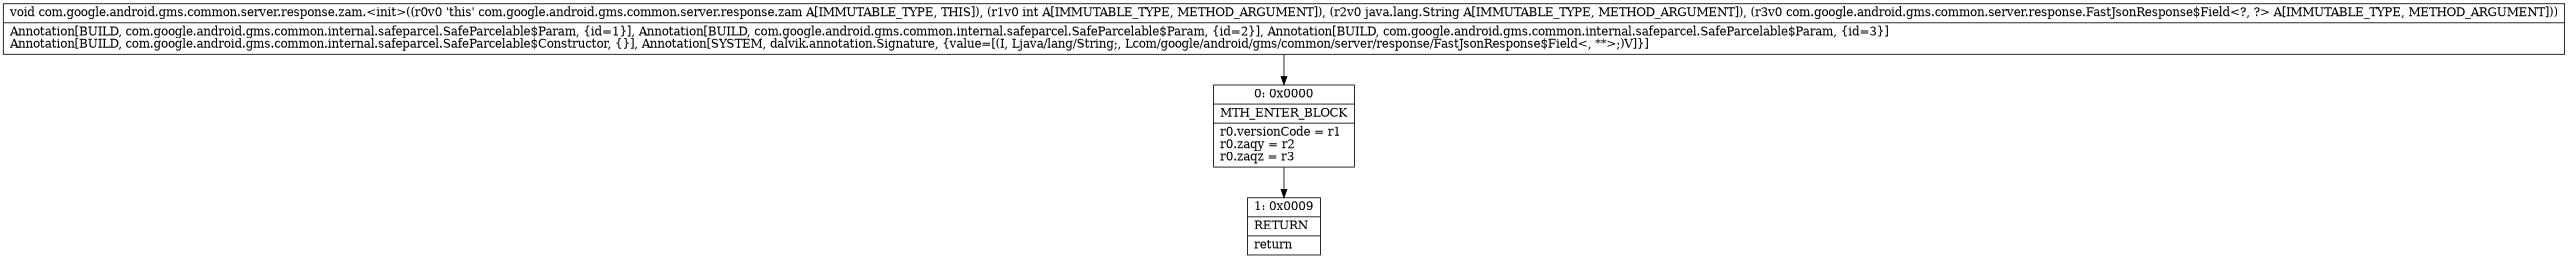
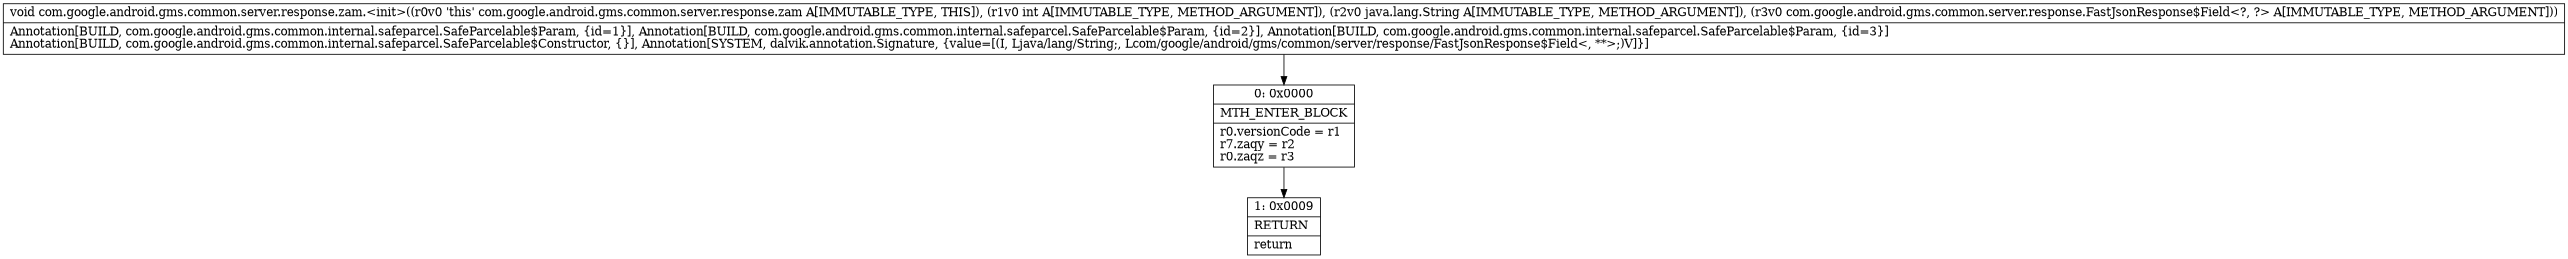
node "0: 0x0000": text "r0.zaqy = r2" -> "r7.zaqy = r2"
